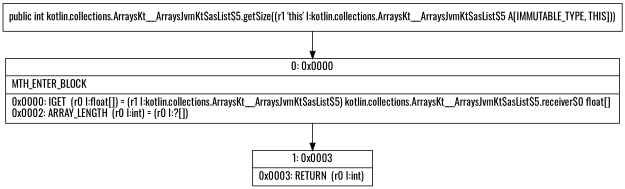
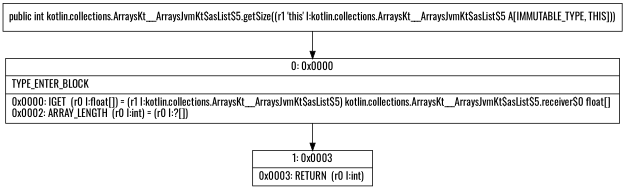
node "0: 0x0000": text "MTH_ENTER_BLOCK" -> "TYPE_ENTER_BLOCK"
